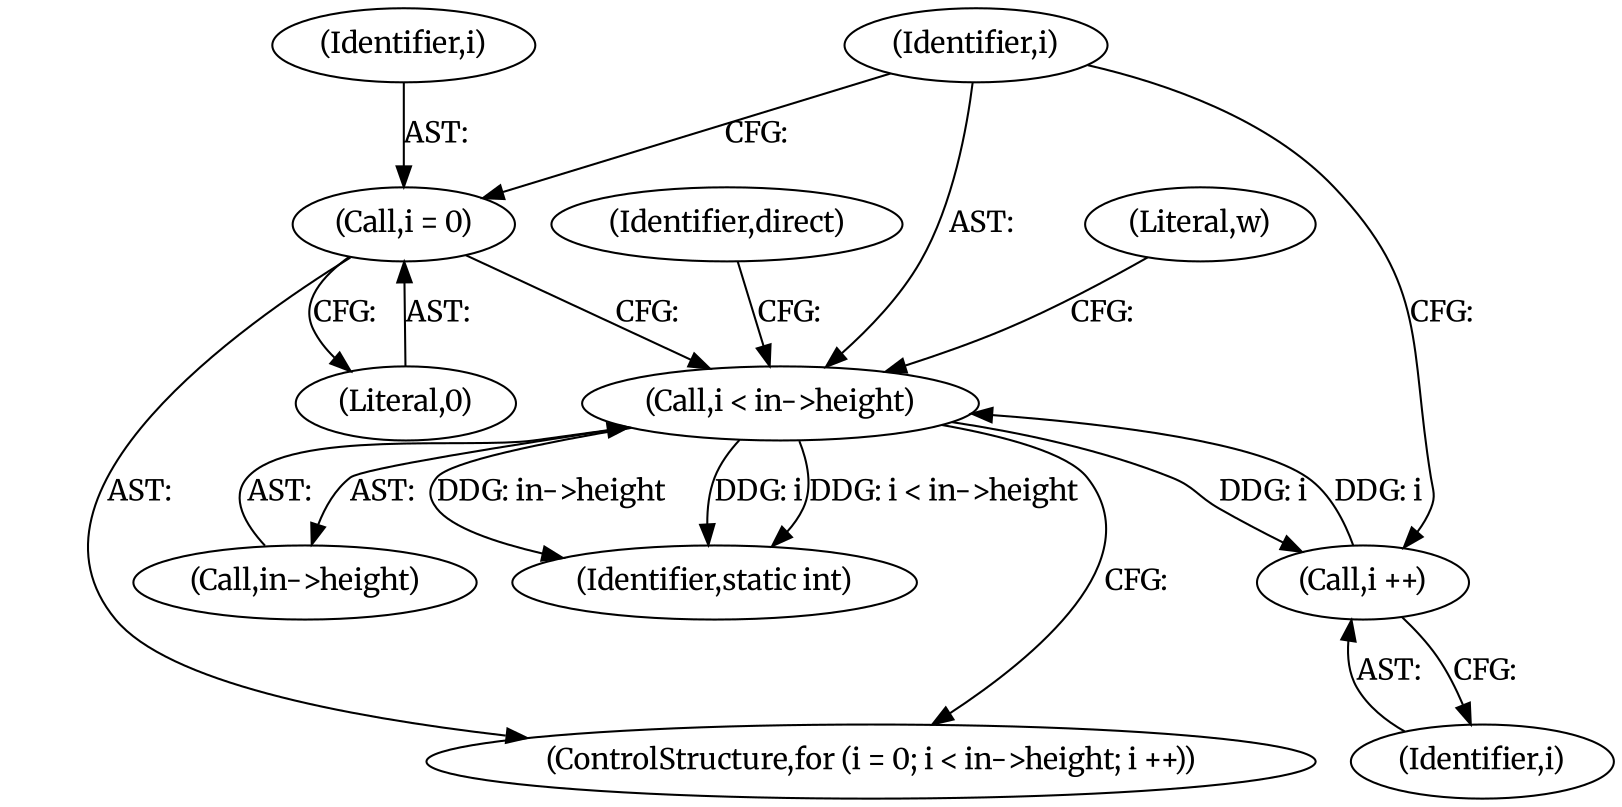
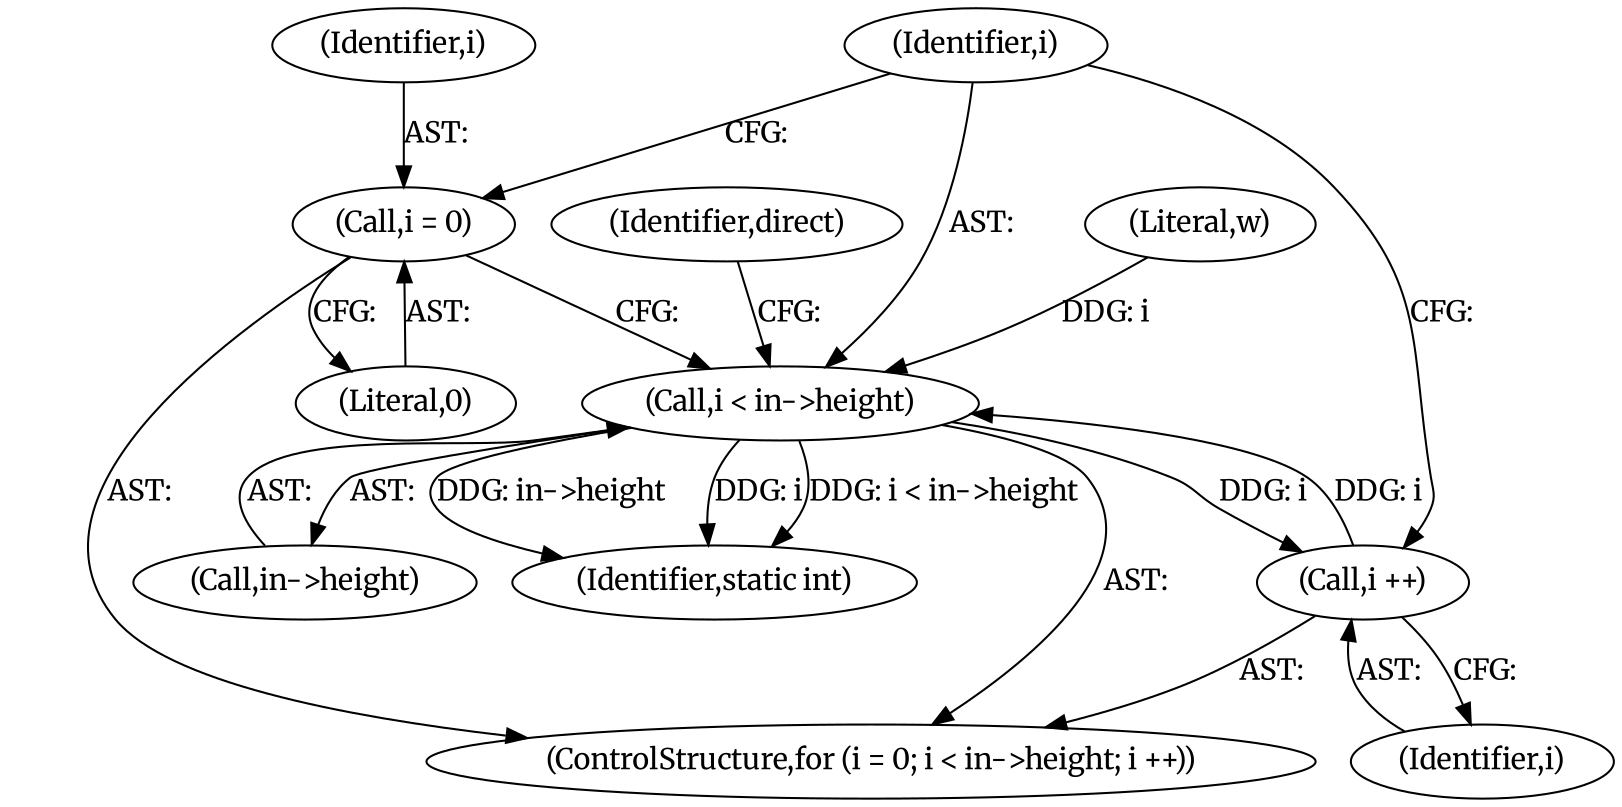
edge "(Literal,w)" -> "(Call,i < in->height)": label "CFG: " -> "DDG: i"
edge "(Call,i < in->height)" -> "(ControlStructure,for (i = 0; i < in->height; i ++))": label "CFG: " -> "AST: "
edge "(Call,i ++)" -> "(ControlStructure,for (i = 0; i < in->height; i ++))": added, label "AST:"
